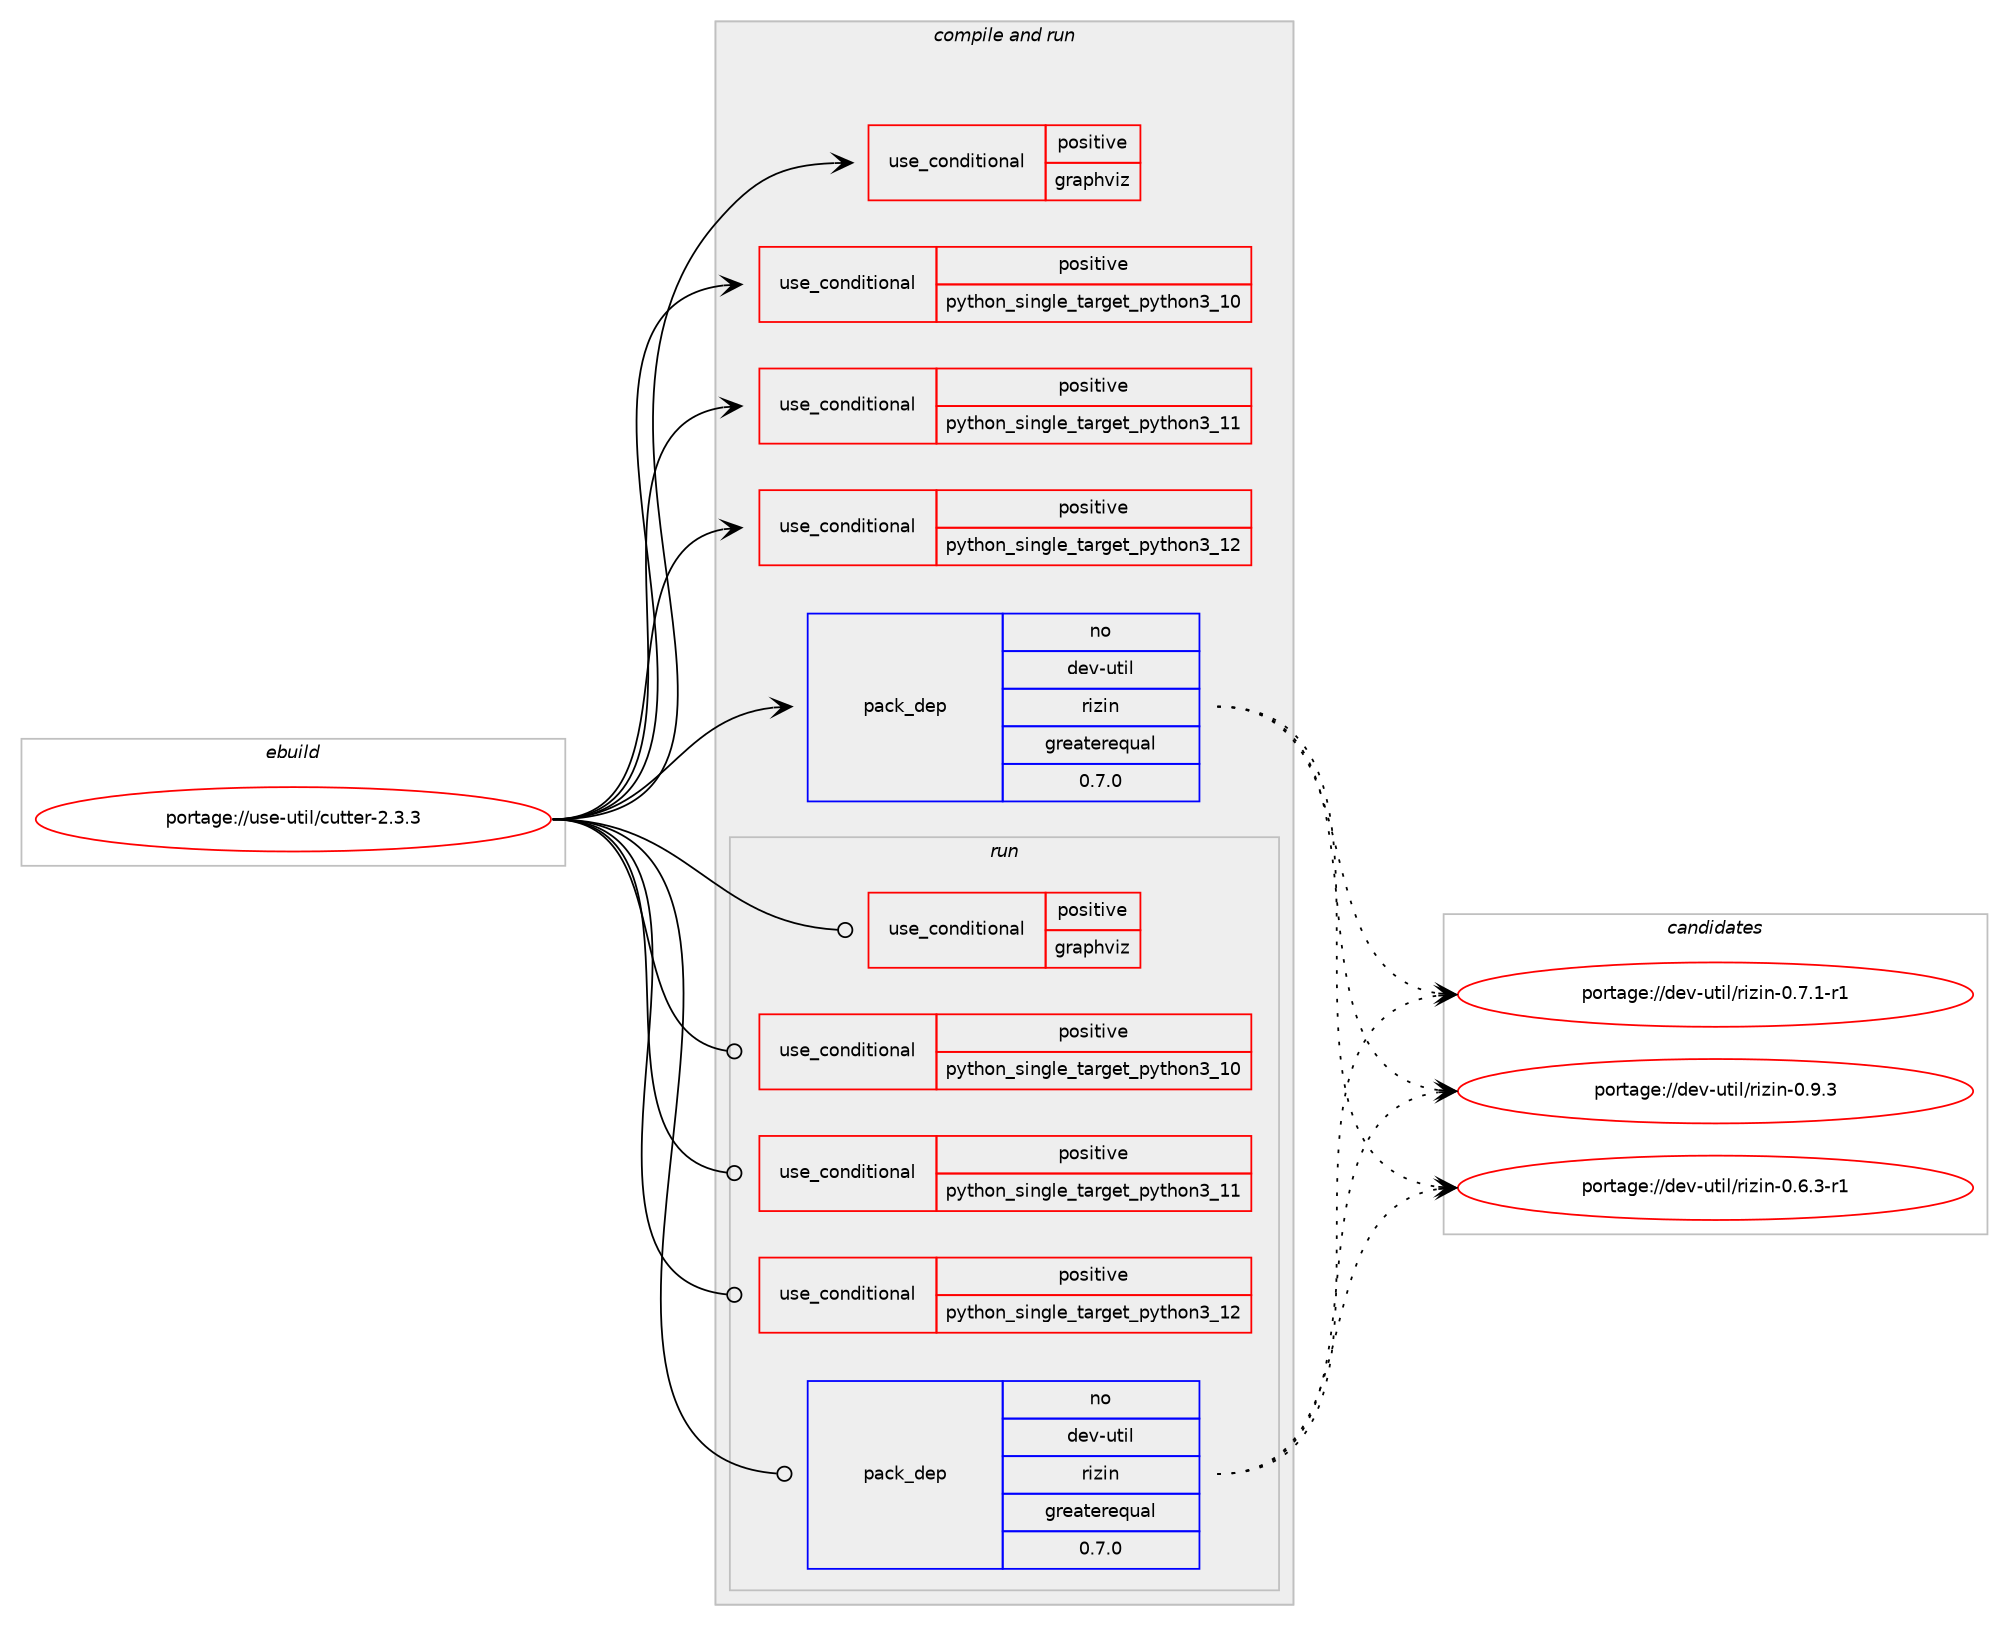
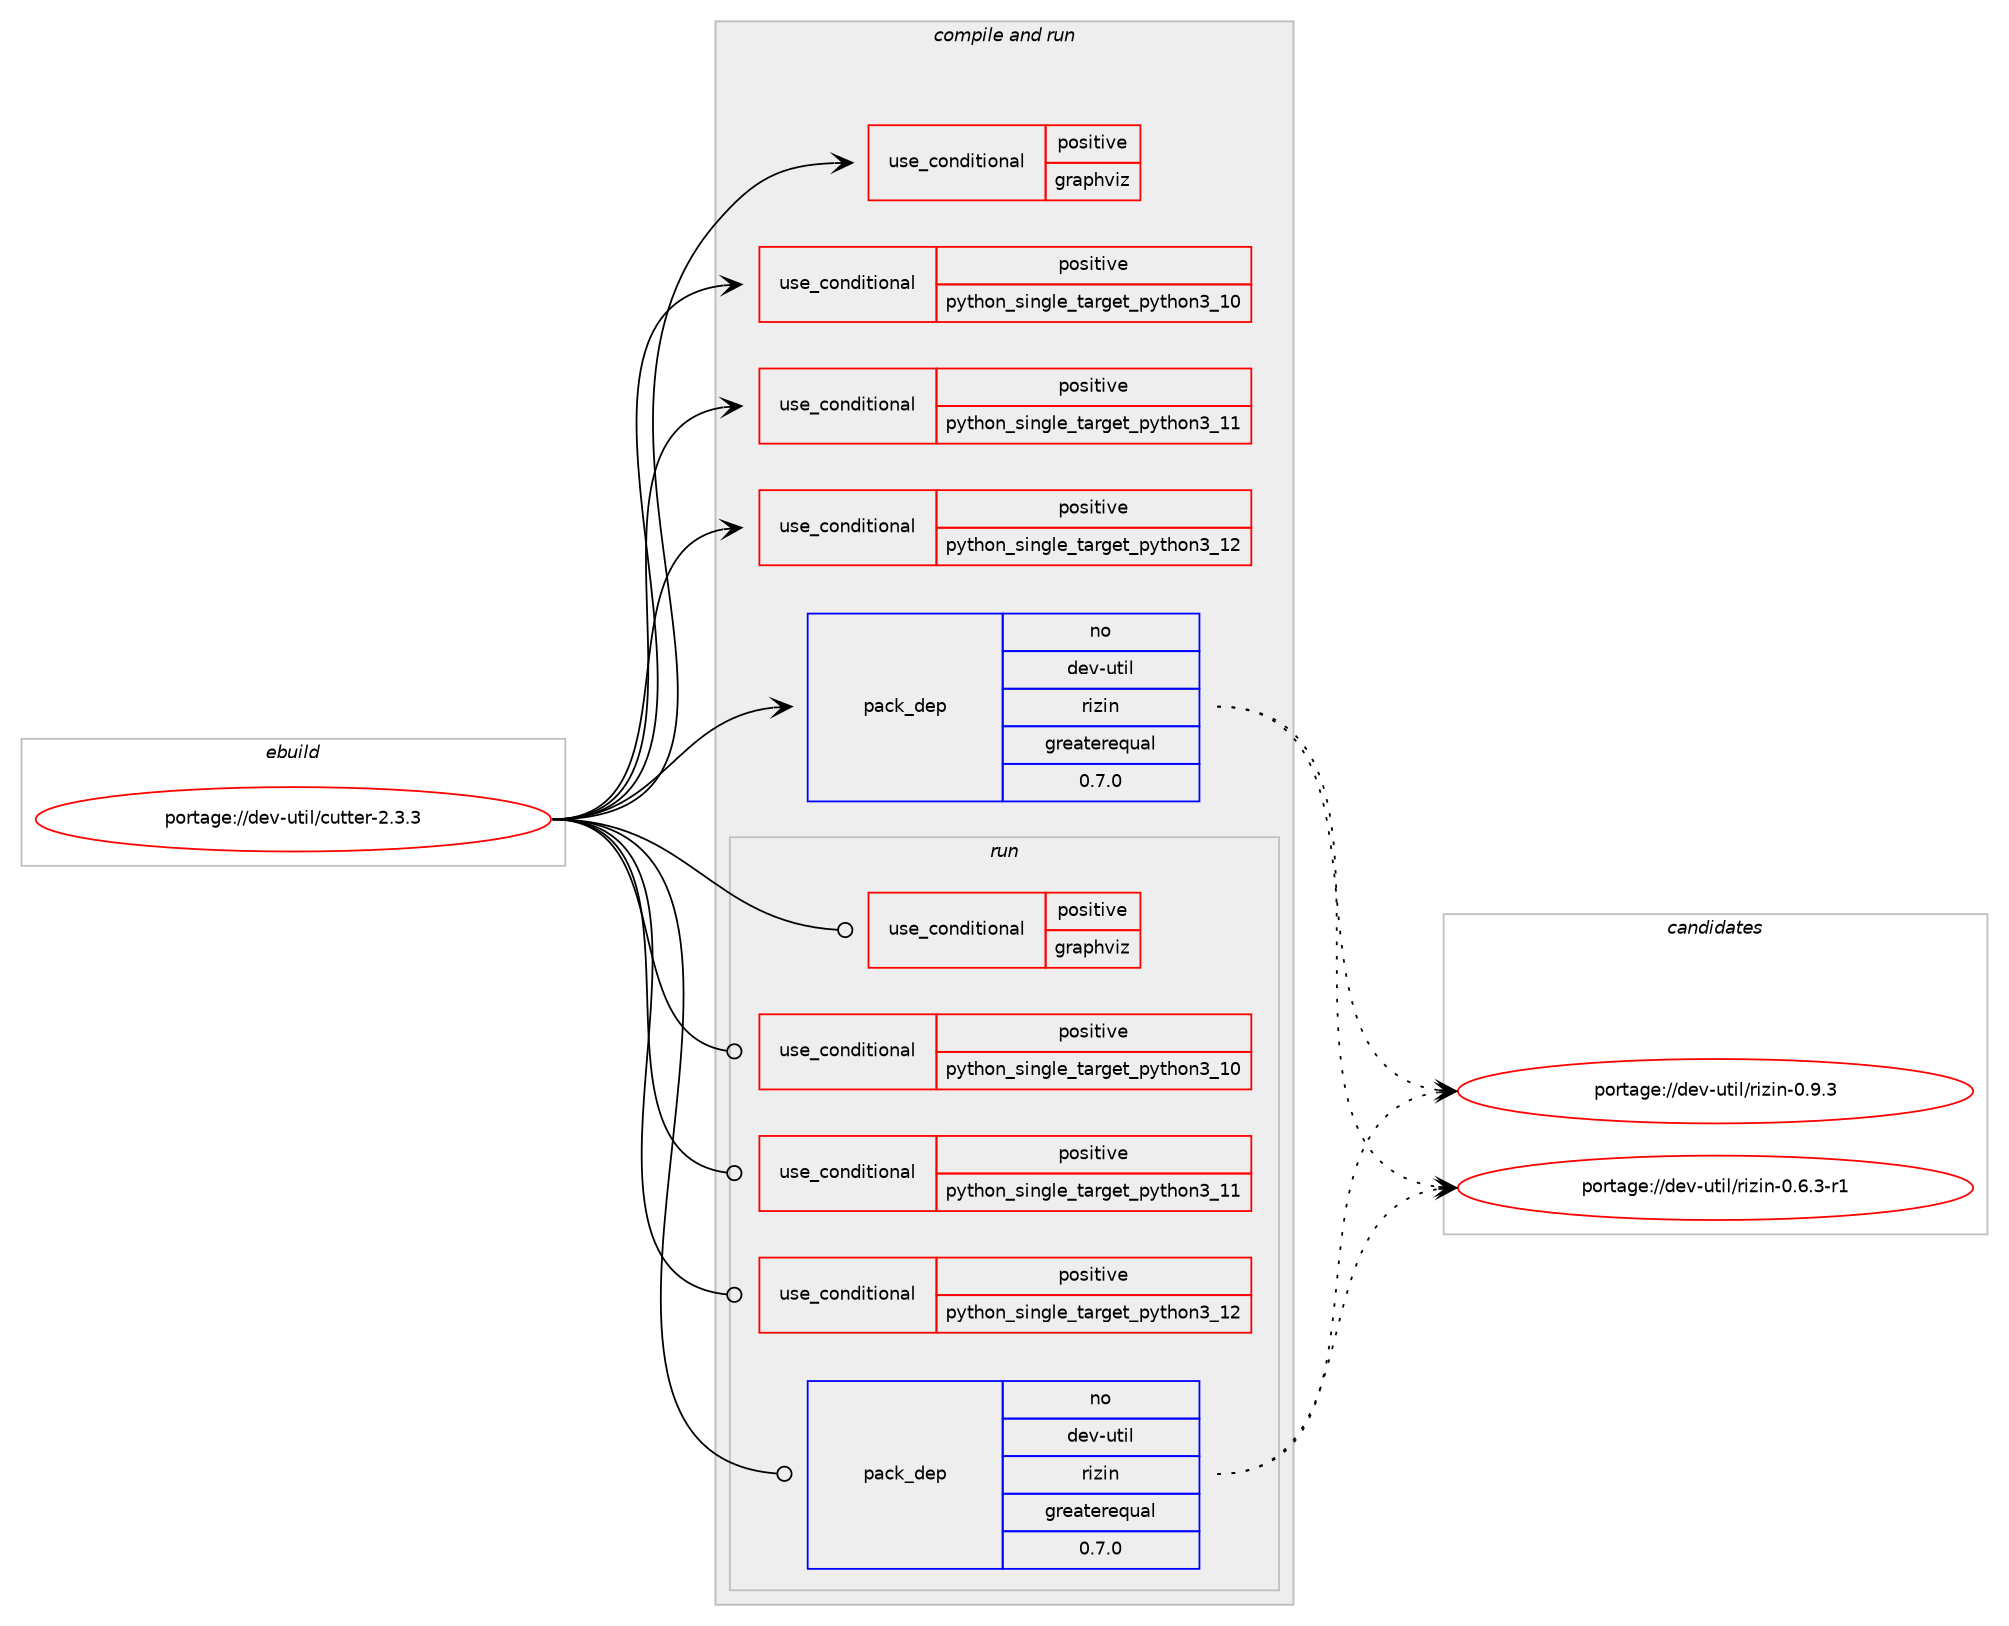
node "portage://use-util/cutter-2.3.3": label "portage://use-util/cutter-2.3.3" -> "portage://dev-util/cutter-2.3.3"
node "portage://dev-util/rizin-0.7.1-r1": removed
